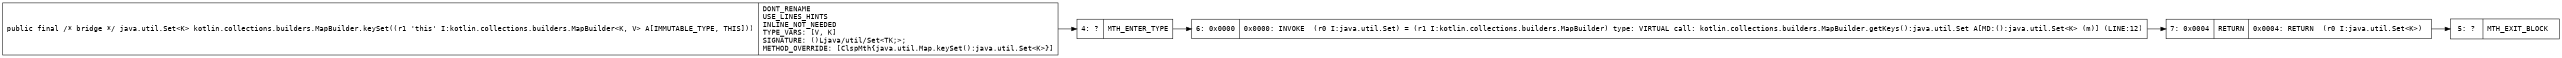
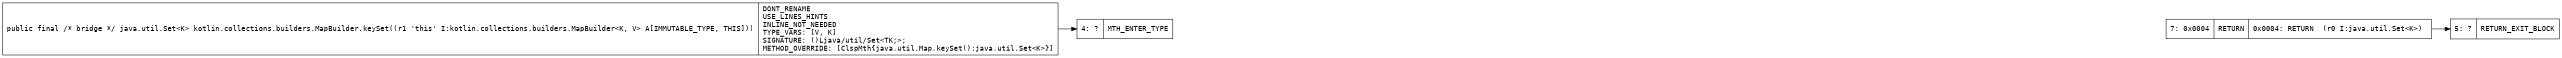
node "6: 0x0000": removed
node "5: ?": text "MTH_EXIT_BLOCK" -> "RETURN_EXIT_BLOCK"
